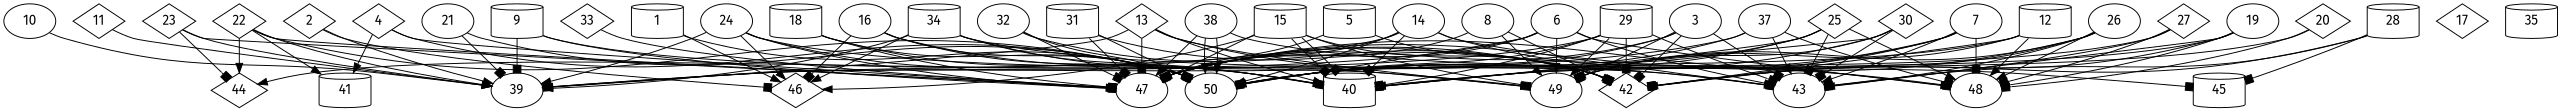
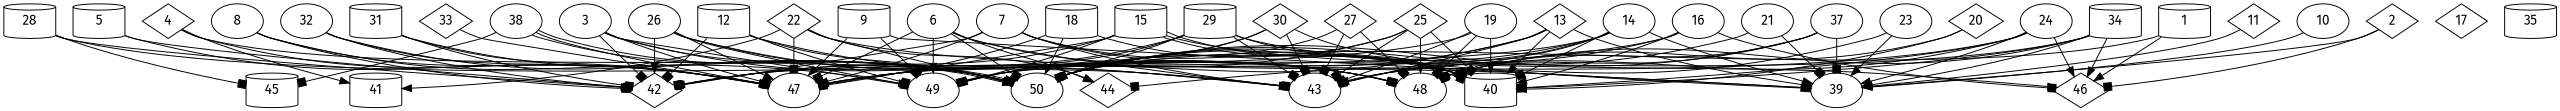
node "23": shape diamond -> ellipse
edge "12" -> "49": arrowhead normal -> box
edge "23" -> "47": removed
